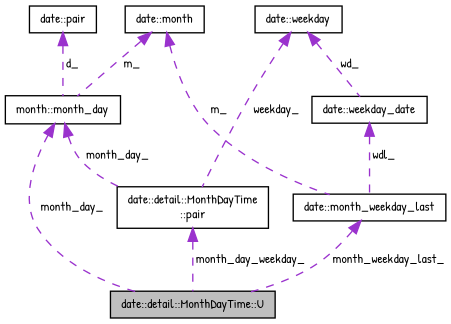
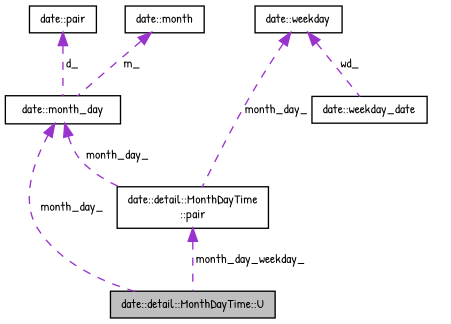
node "month::month_day": label "month::month_day" -> "date::month_day"
edge "date::detail::MonthDayTime ::pair" -> "date::weekday": label " weekday_" -> " month_day_"
node "date::month_weekday_last": removed
